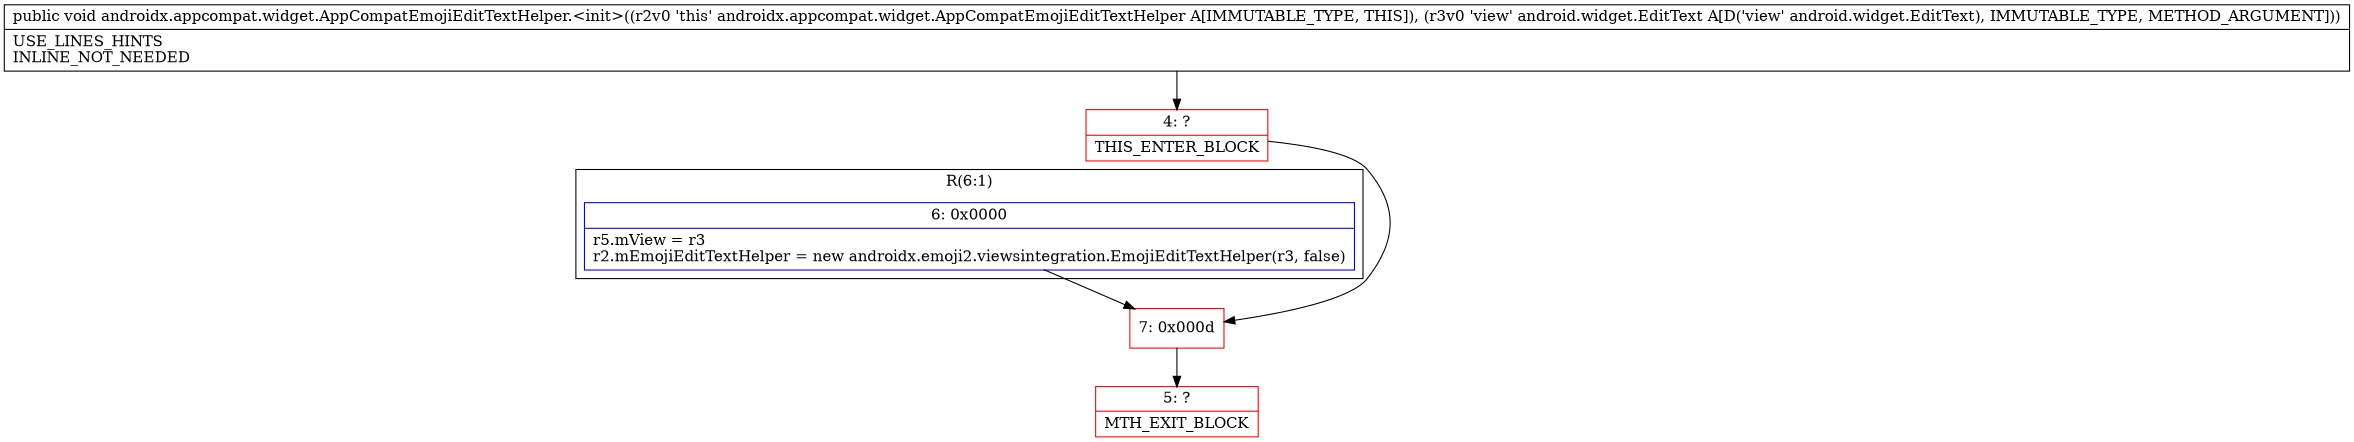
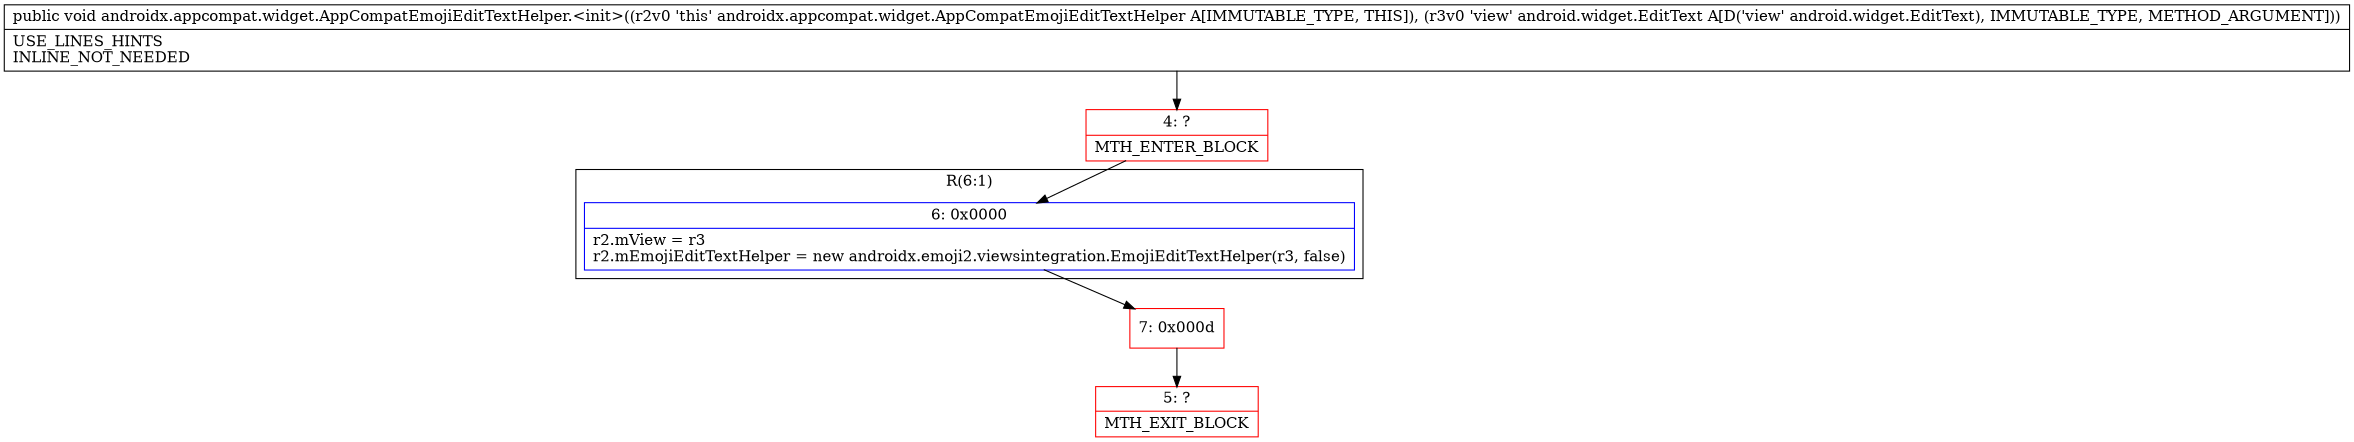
node "4: ?": text "THIS_ENTER_BLOCK" -> "MTH_ENTER_BLOCK"
node "6: 0x0000": text "r5.mView = r3" -> "r2.mView = r3"
edge "4: ?" -> "7: 0x000d": now "4: ?" -> "6: 0x0000"
